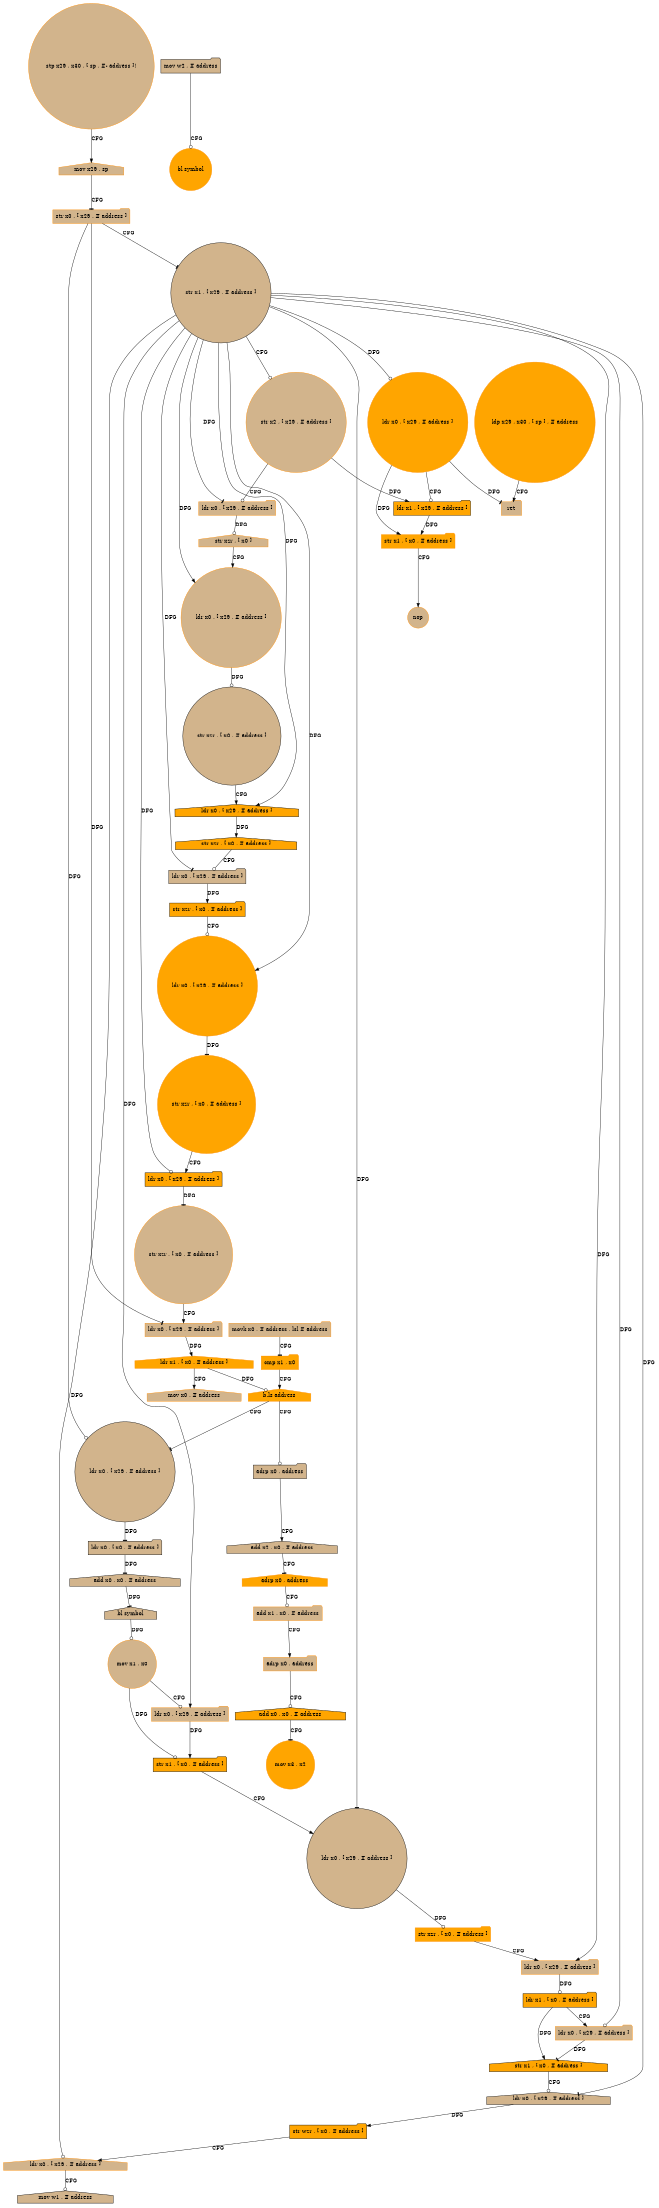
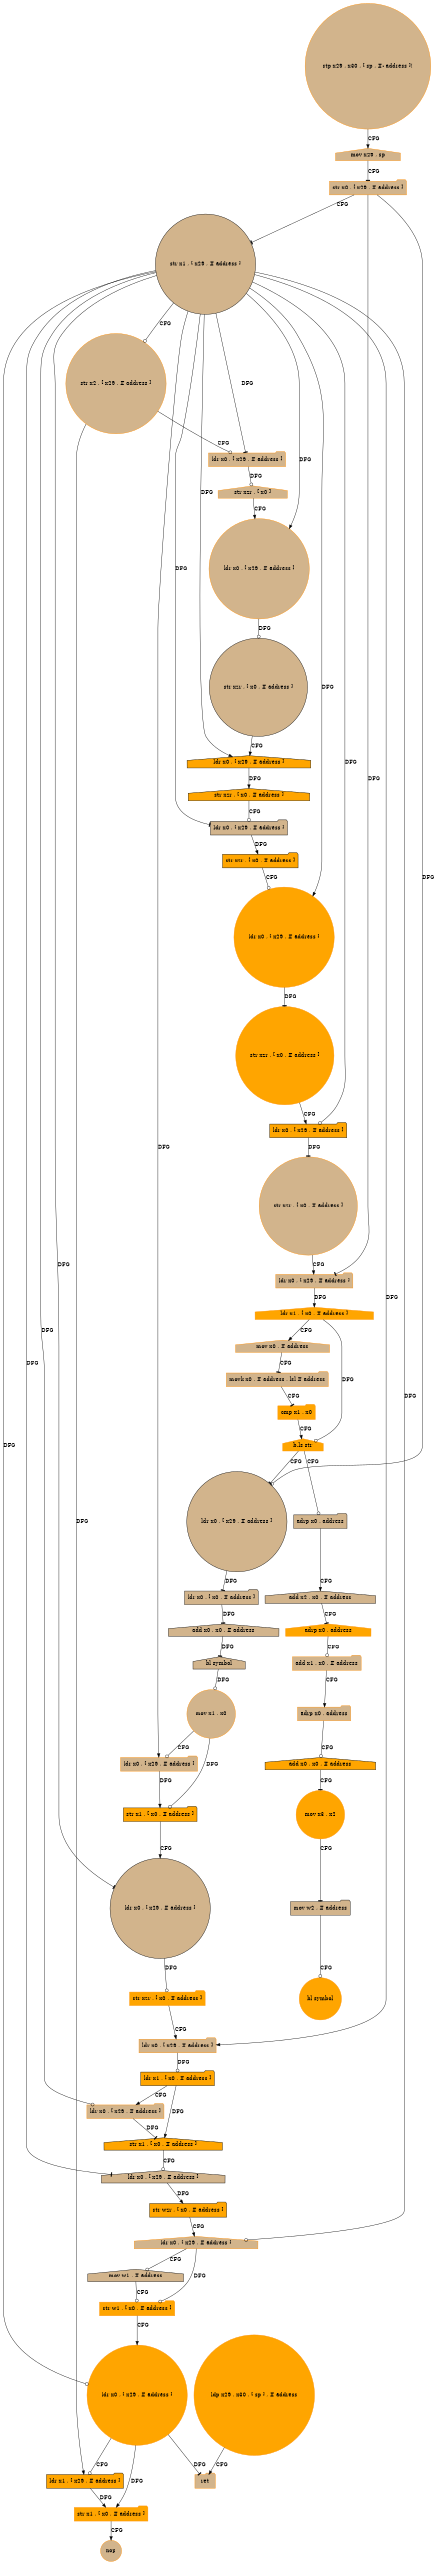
edge "mov x0 , # address" -> "movk x0 , # address , lsl # address": added, label "CFG"
node "b.ls address": label "b.ls address" -> "b.ls str"
edge "mov x3 , x2" -> "mov w2 , # address": added, label "CFG"
node "str w1 , [ x0 , # address ]": added
